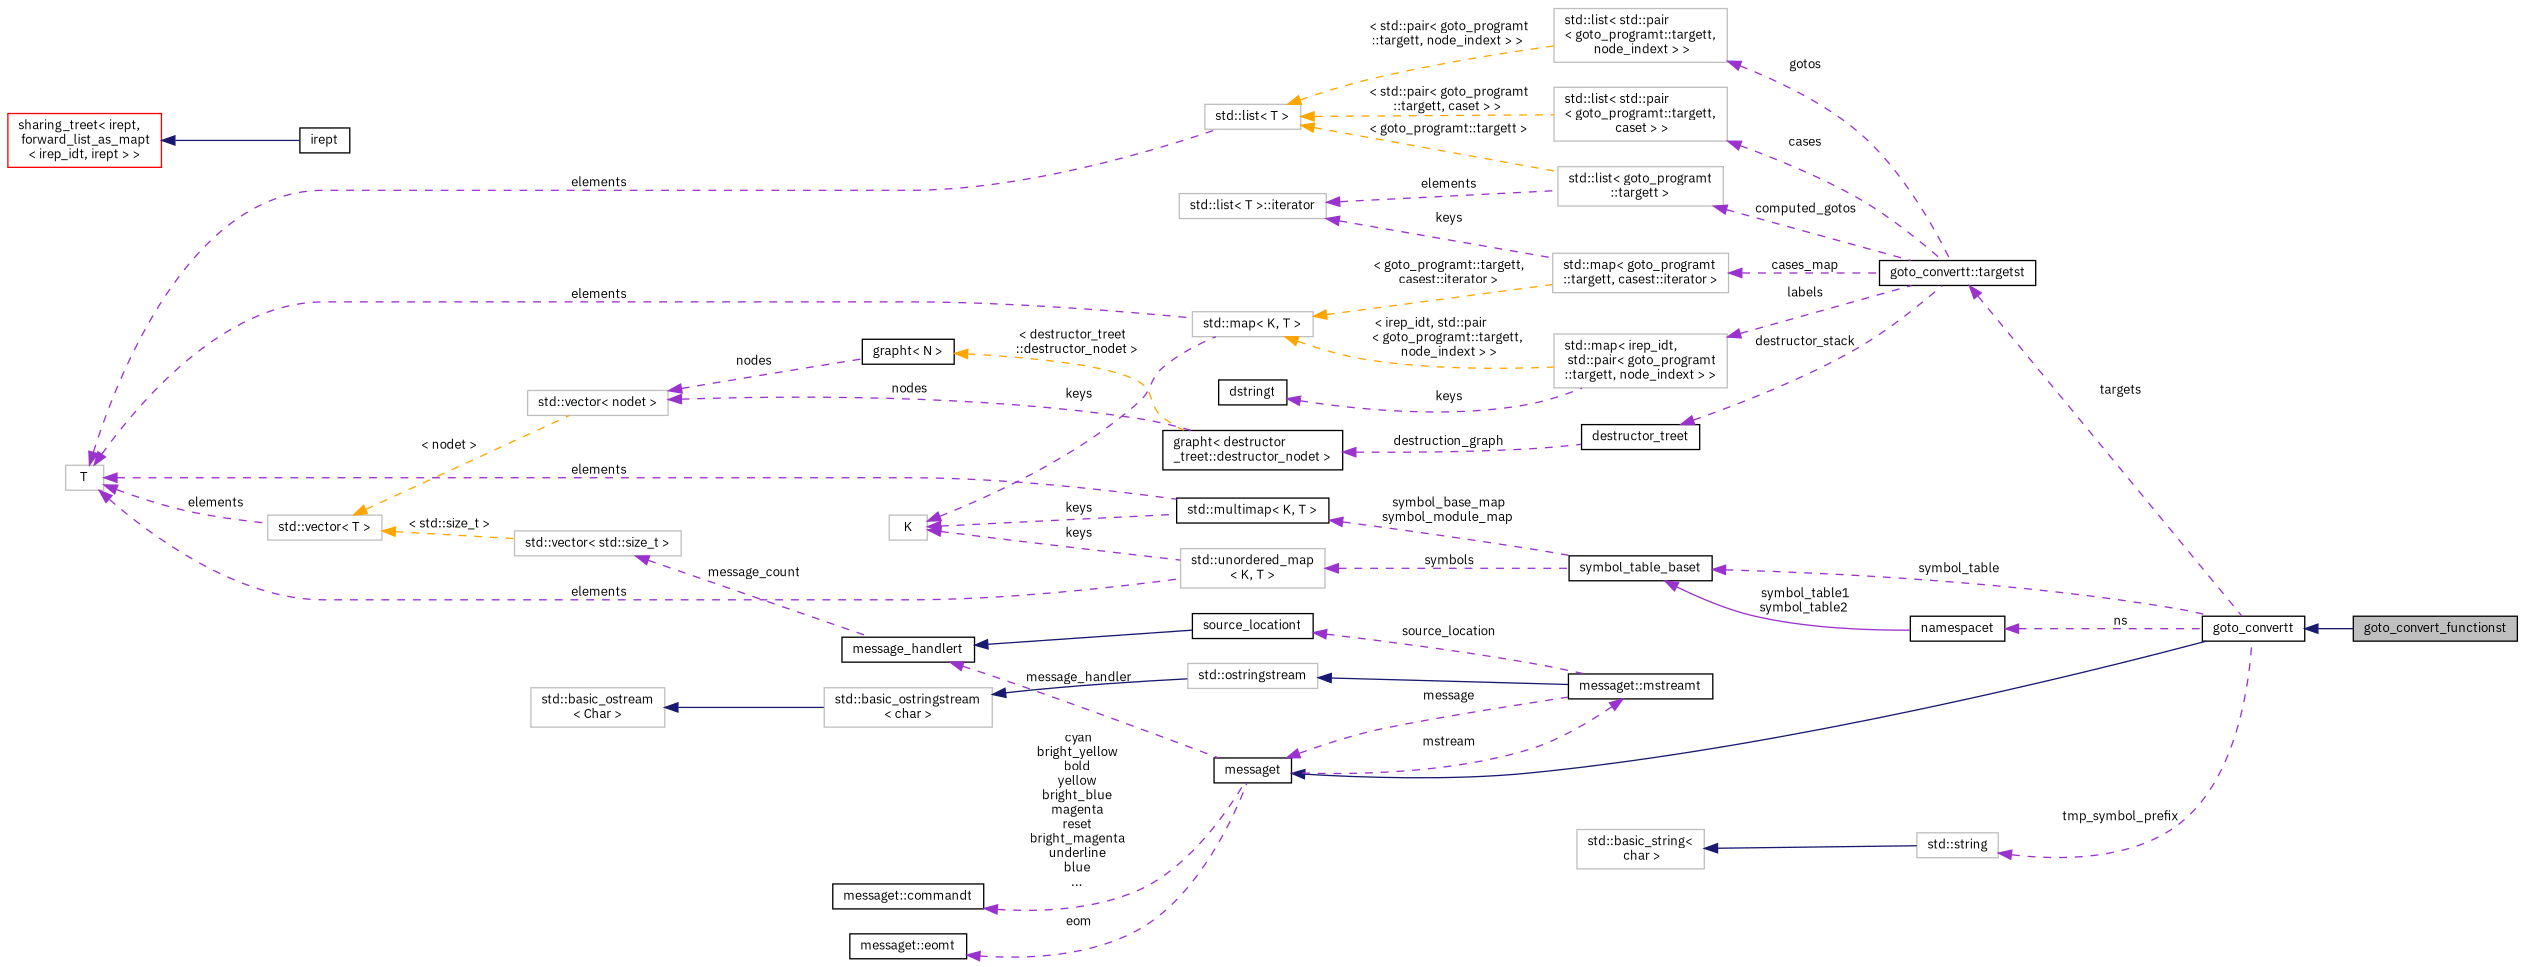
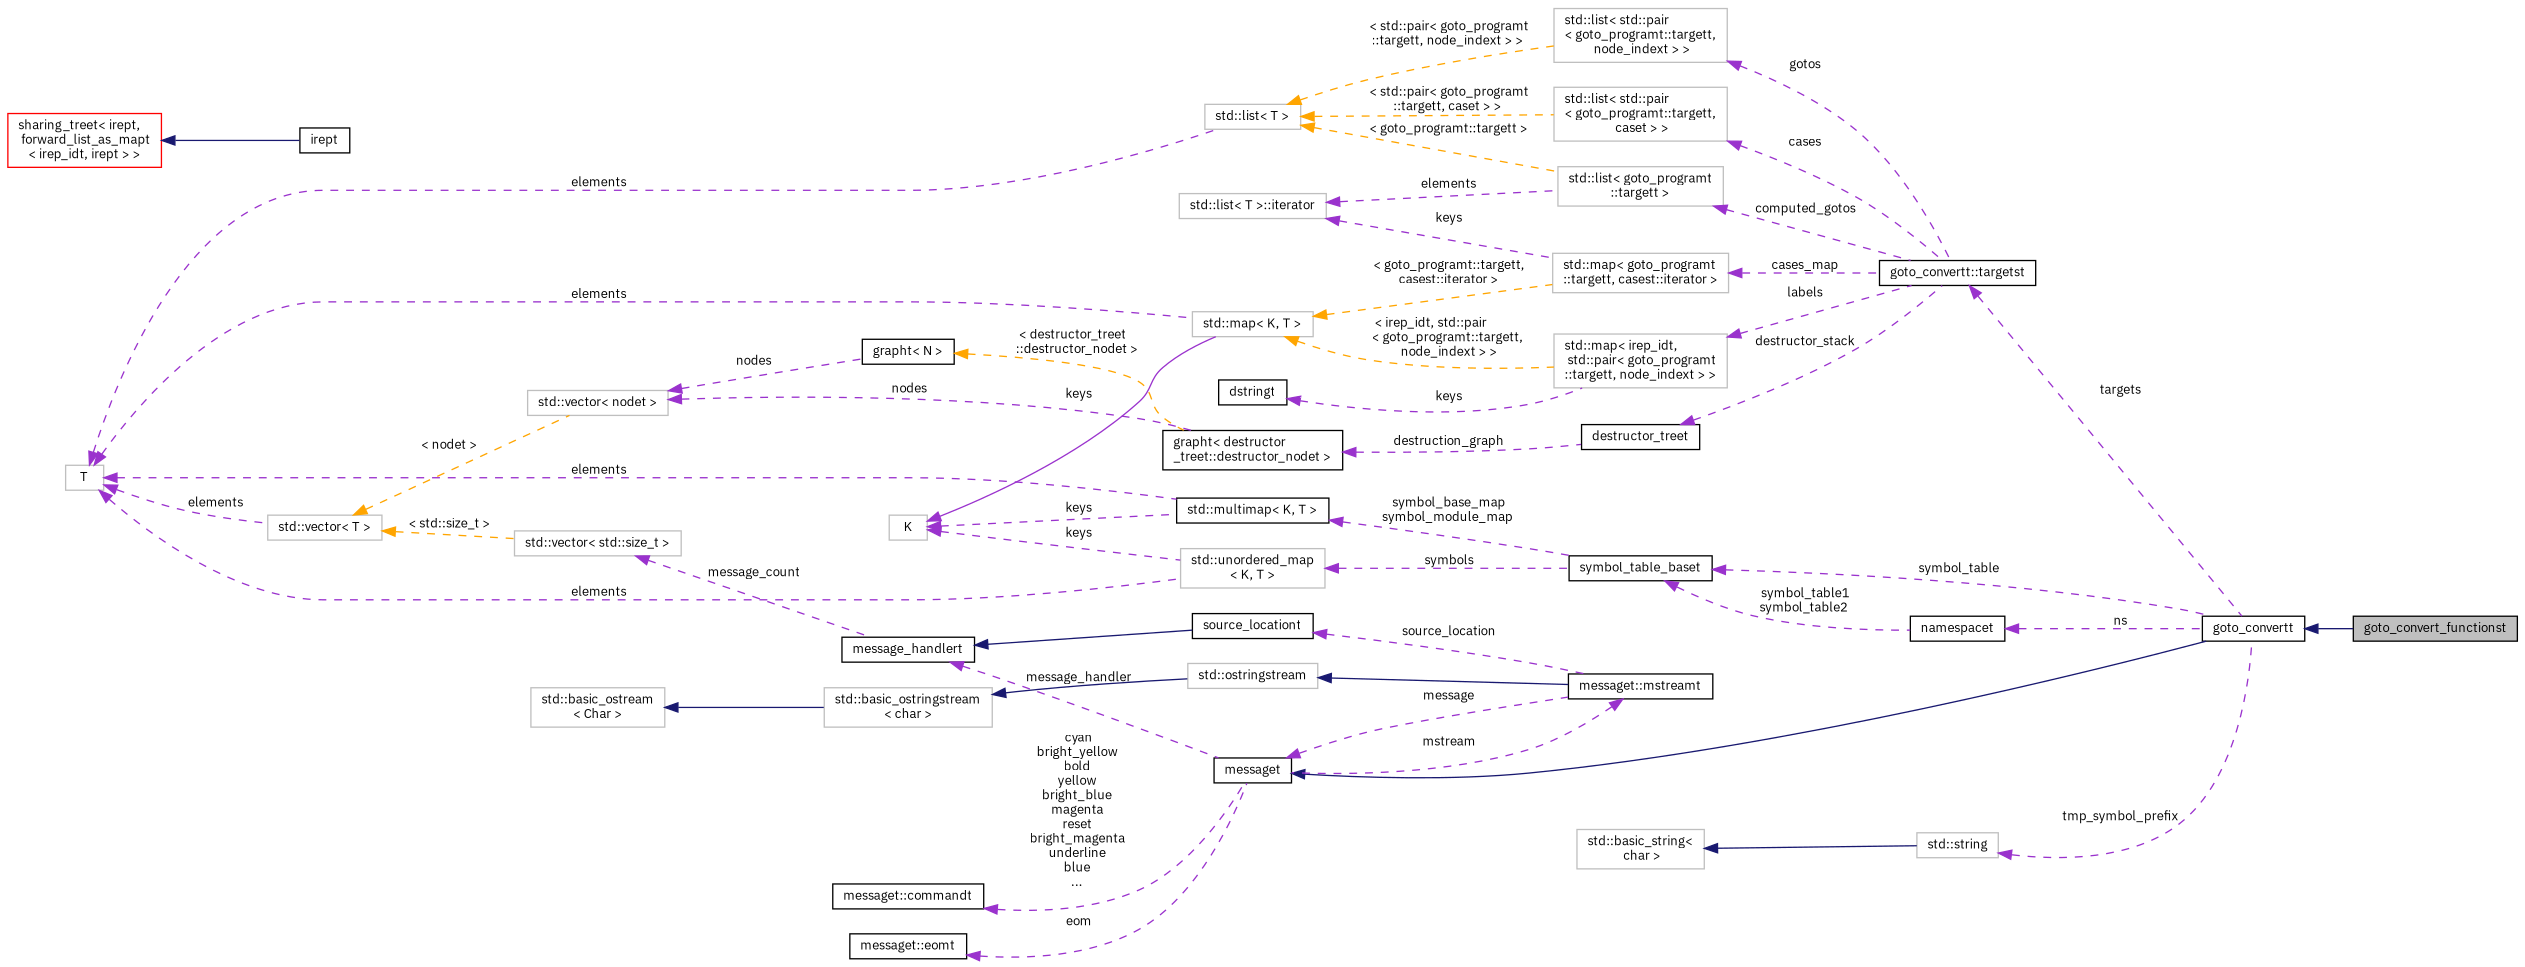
edge "std::map< K, T >" -> "K": style dashed -> solid
edge "namespacet" -> "symbol_table_baset": style solid -> dashed
